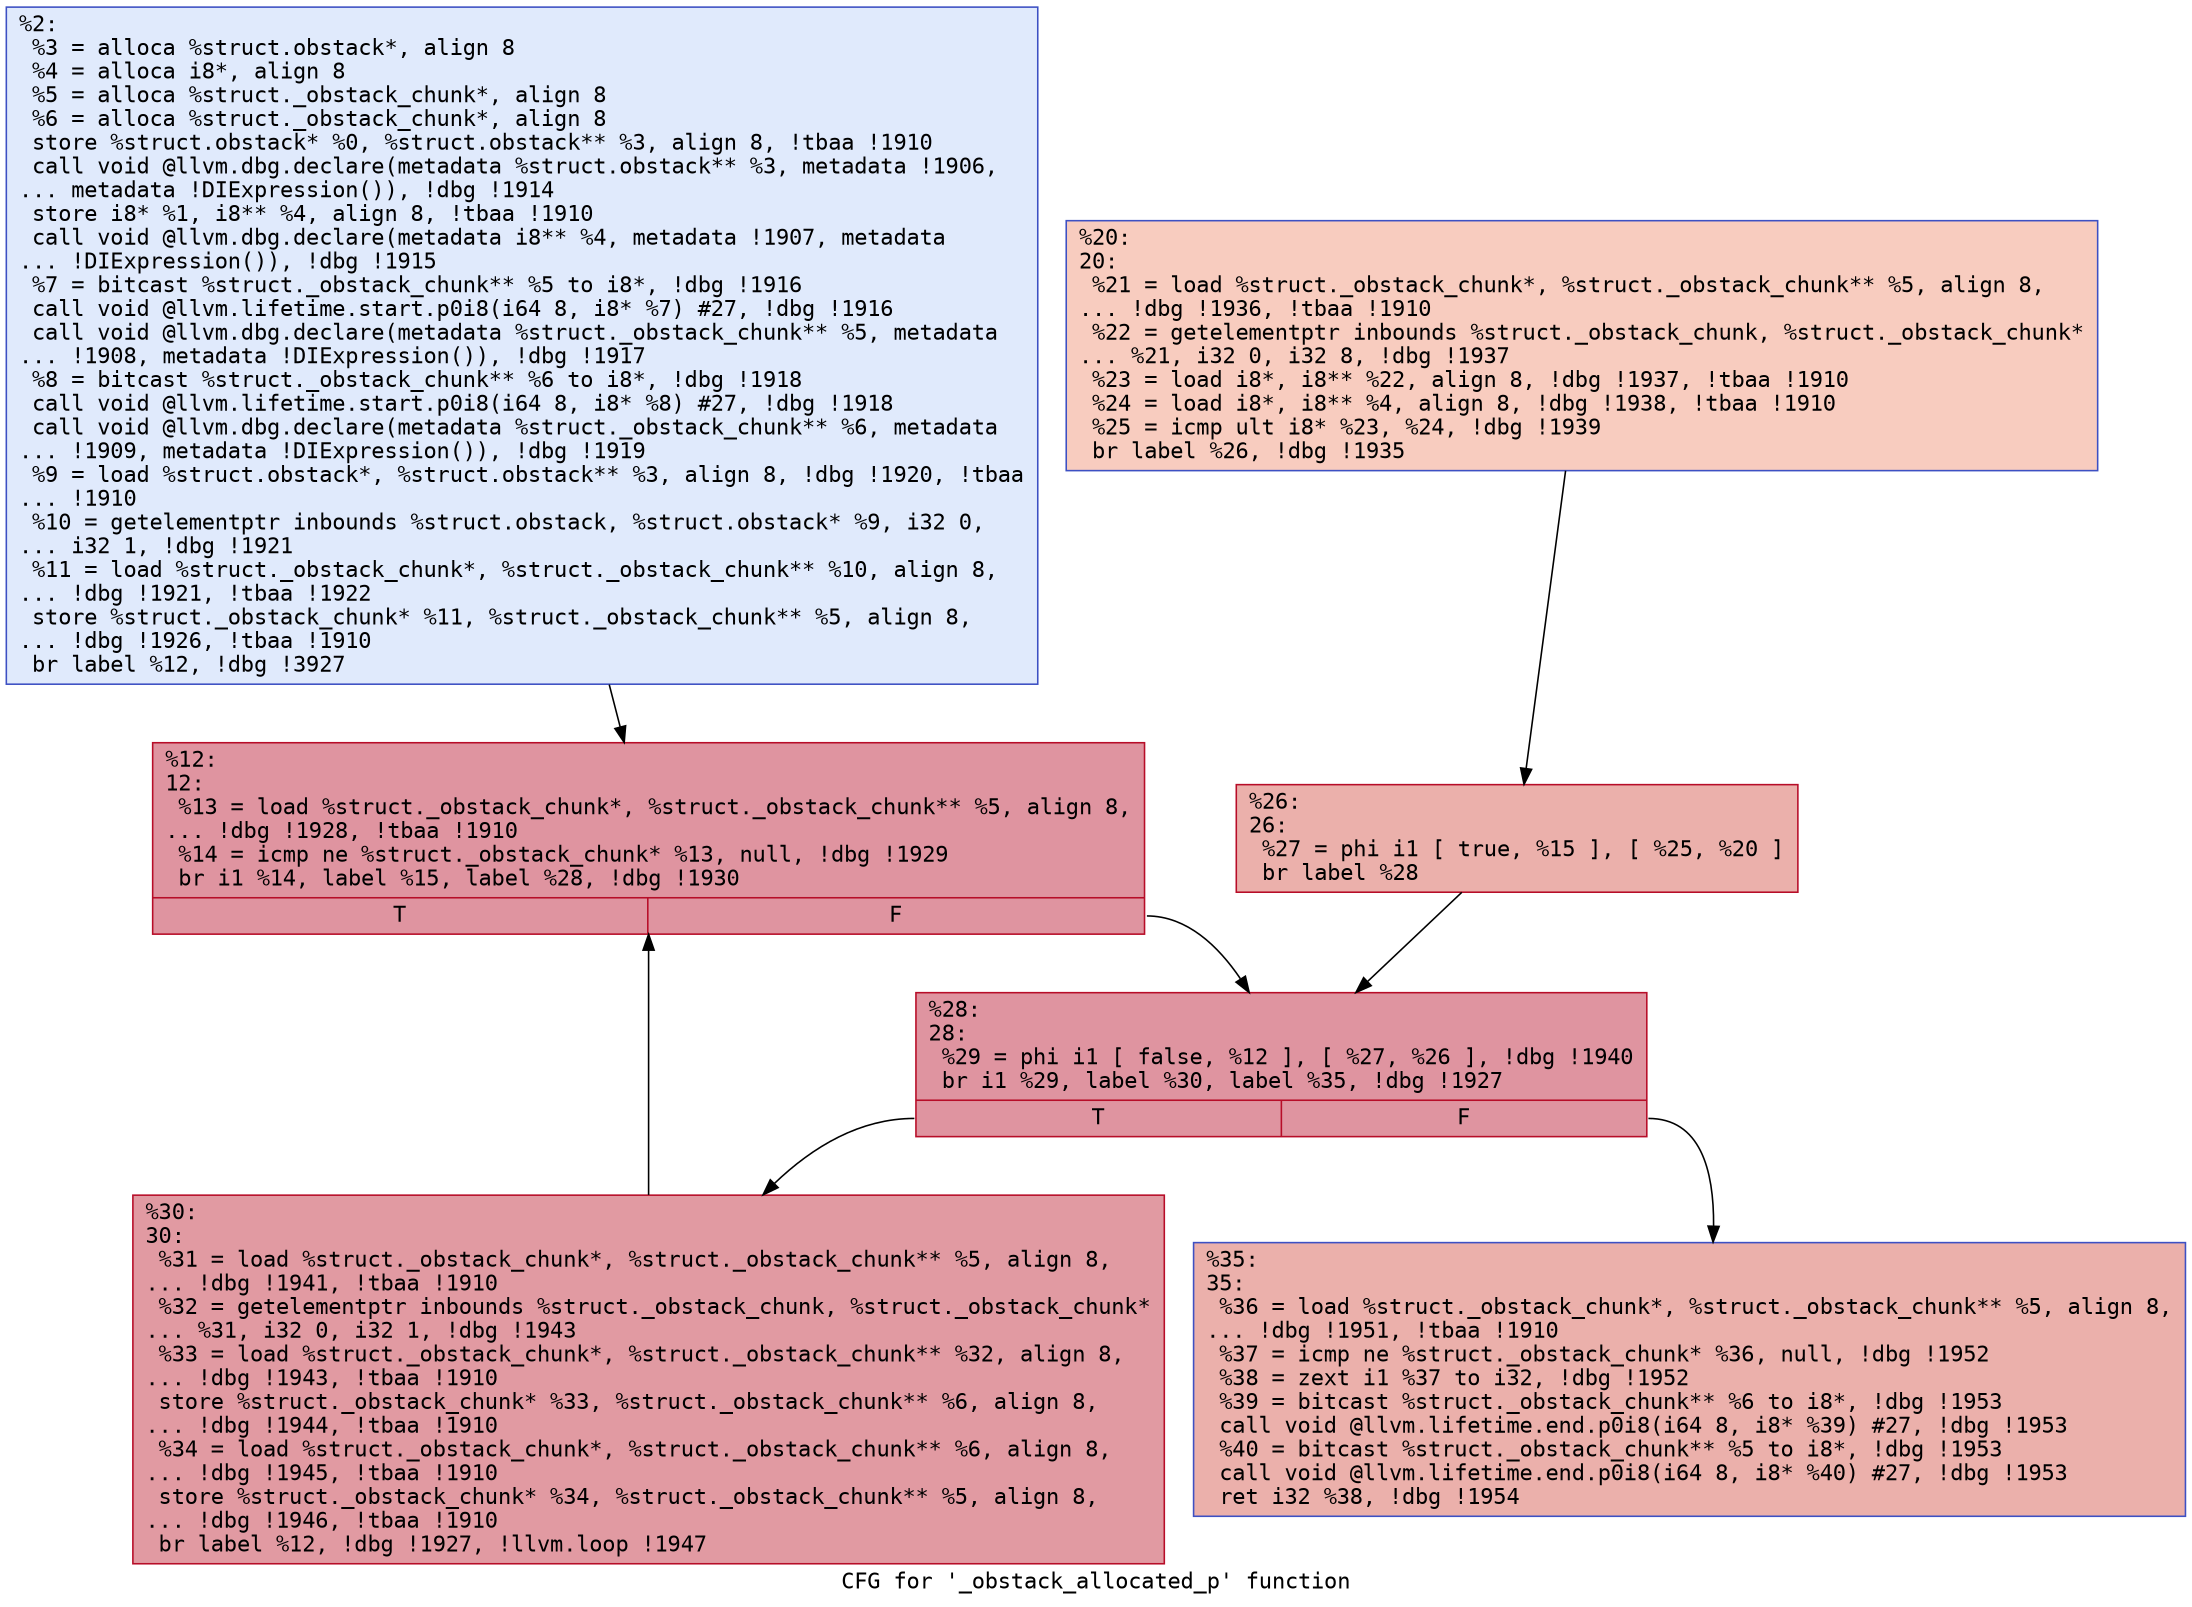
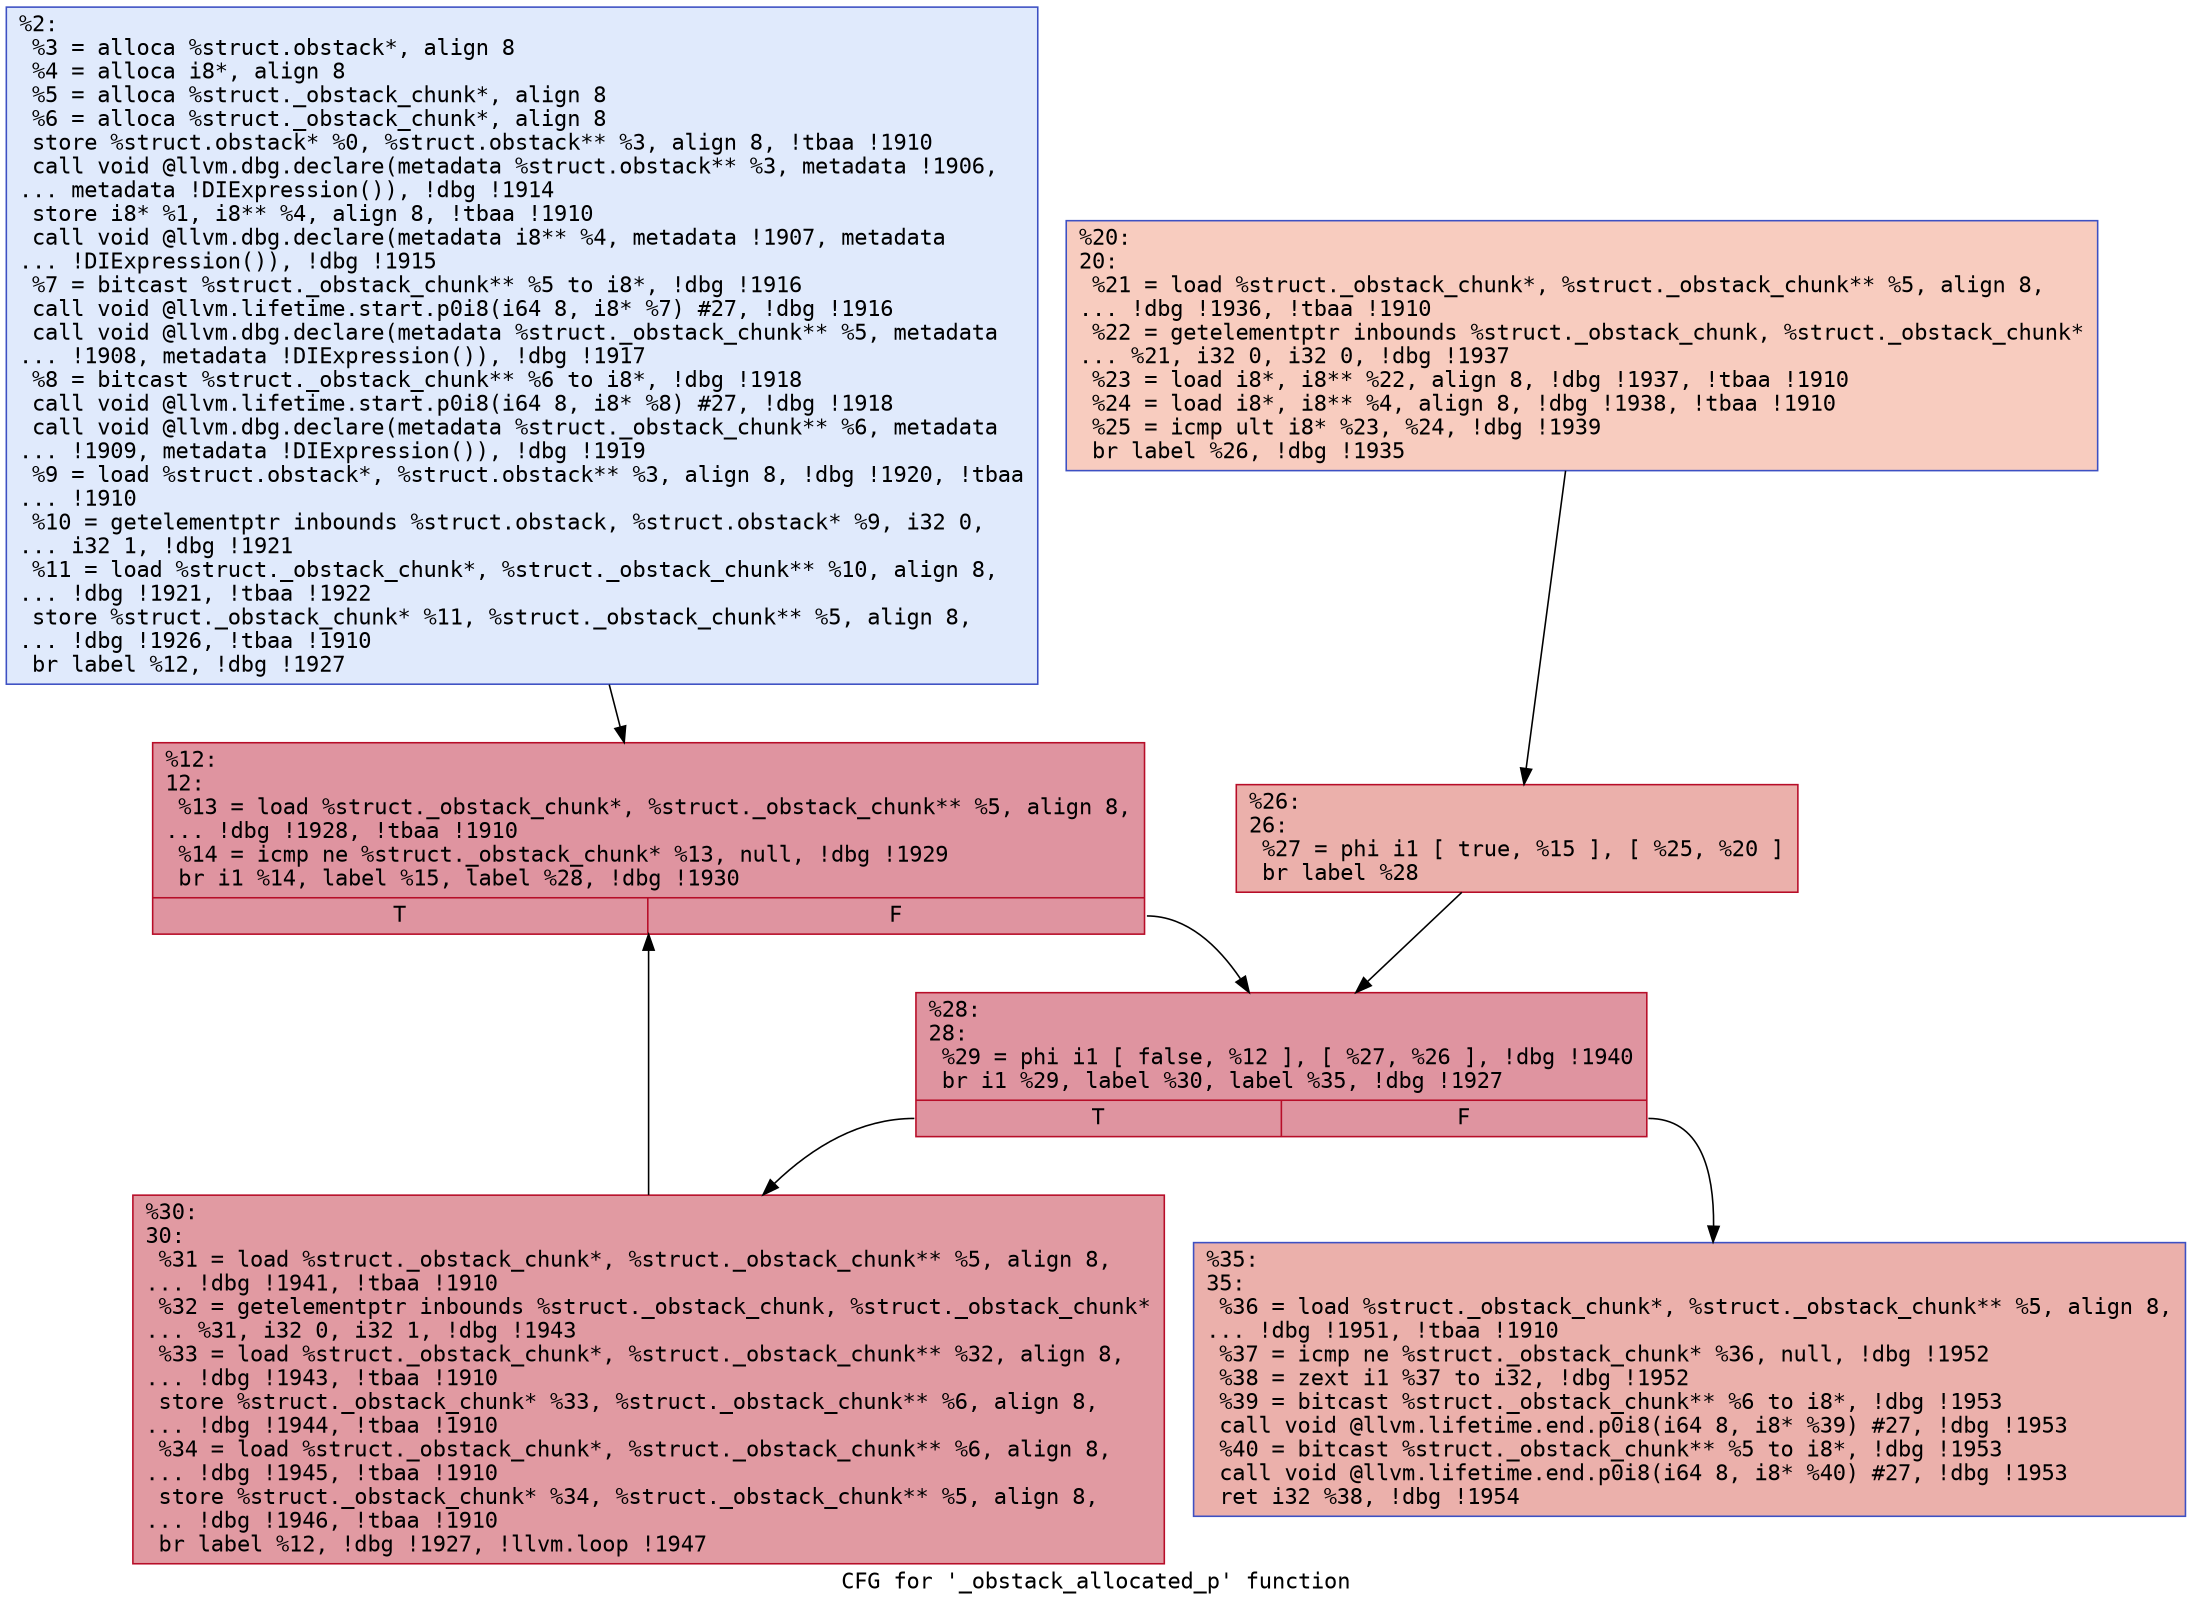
node "%20:": text "... %21, i32 0, i32 8, !dbg !1937" -> "... %21, i32 0, i32 0, !dbg !1937"
node "%2:": text "br label %12, !dbg !3927" -> "br label %12, !dbg !1927"
